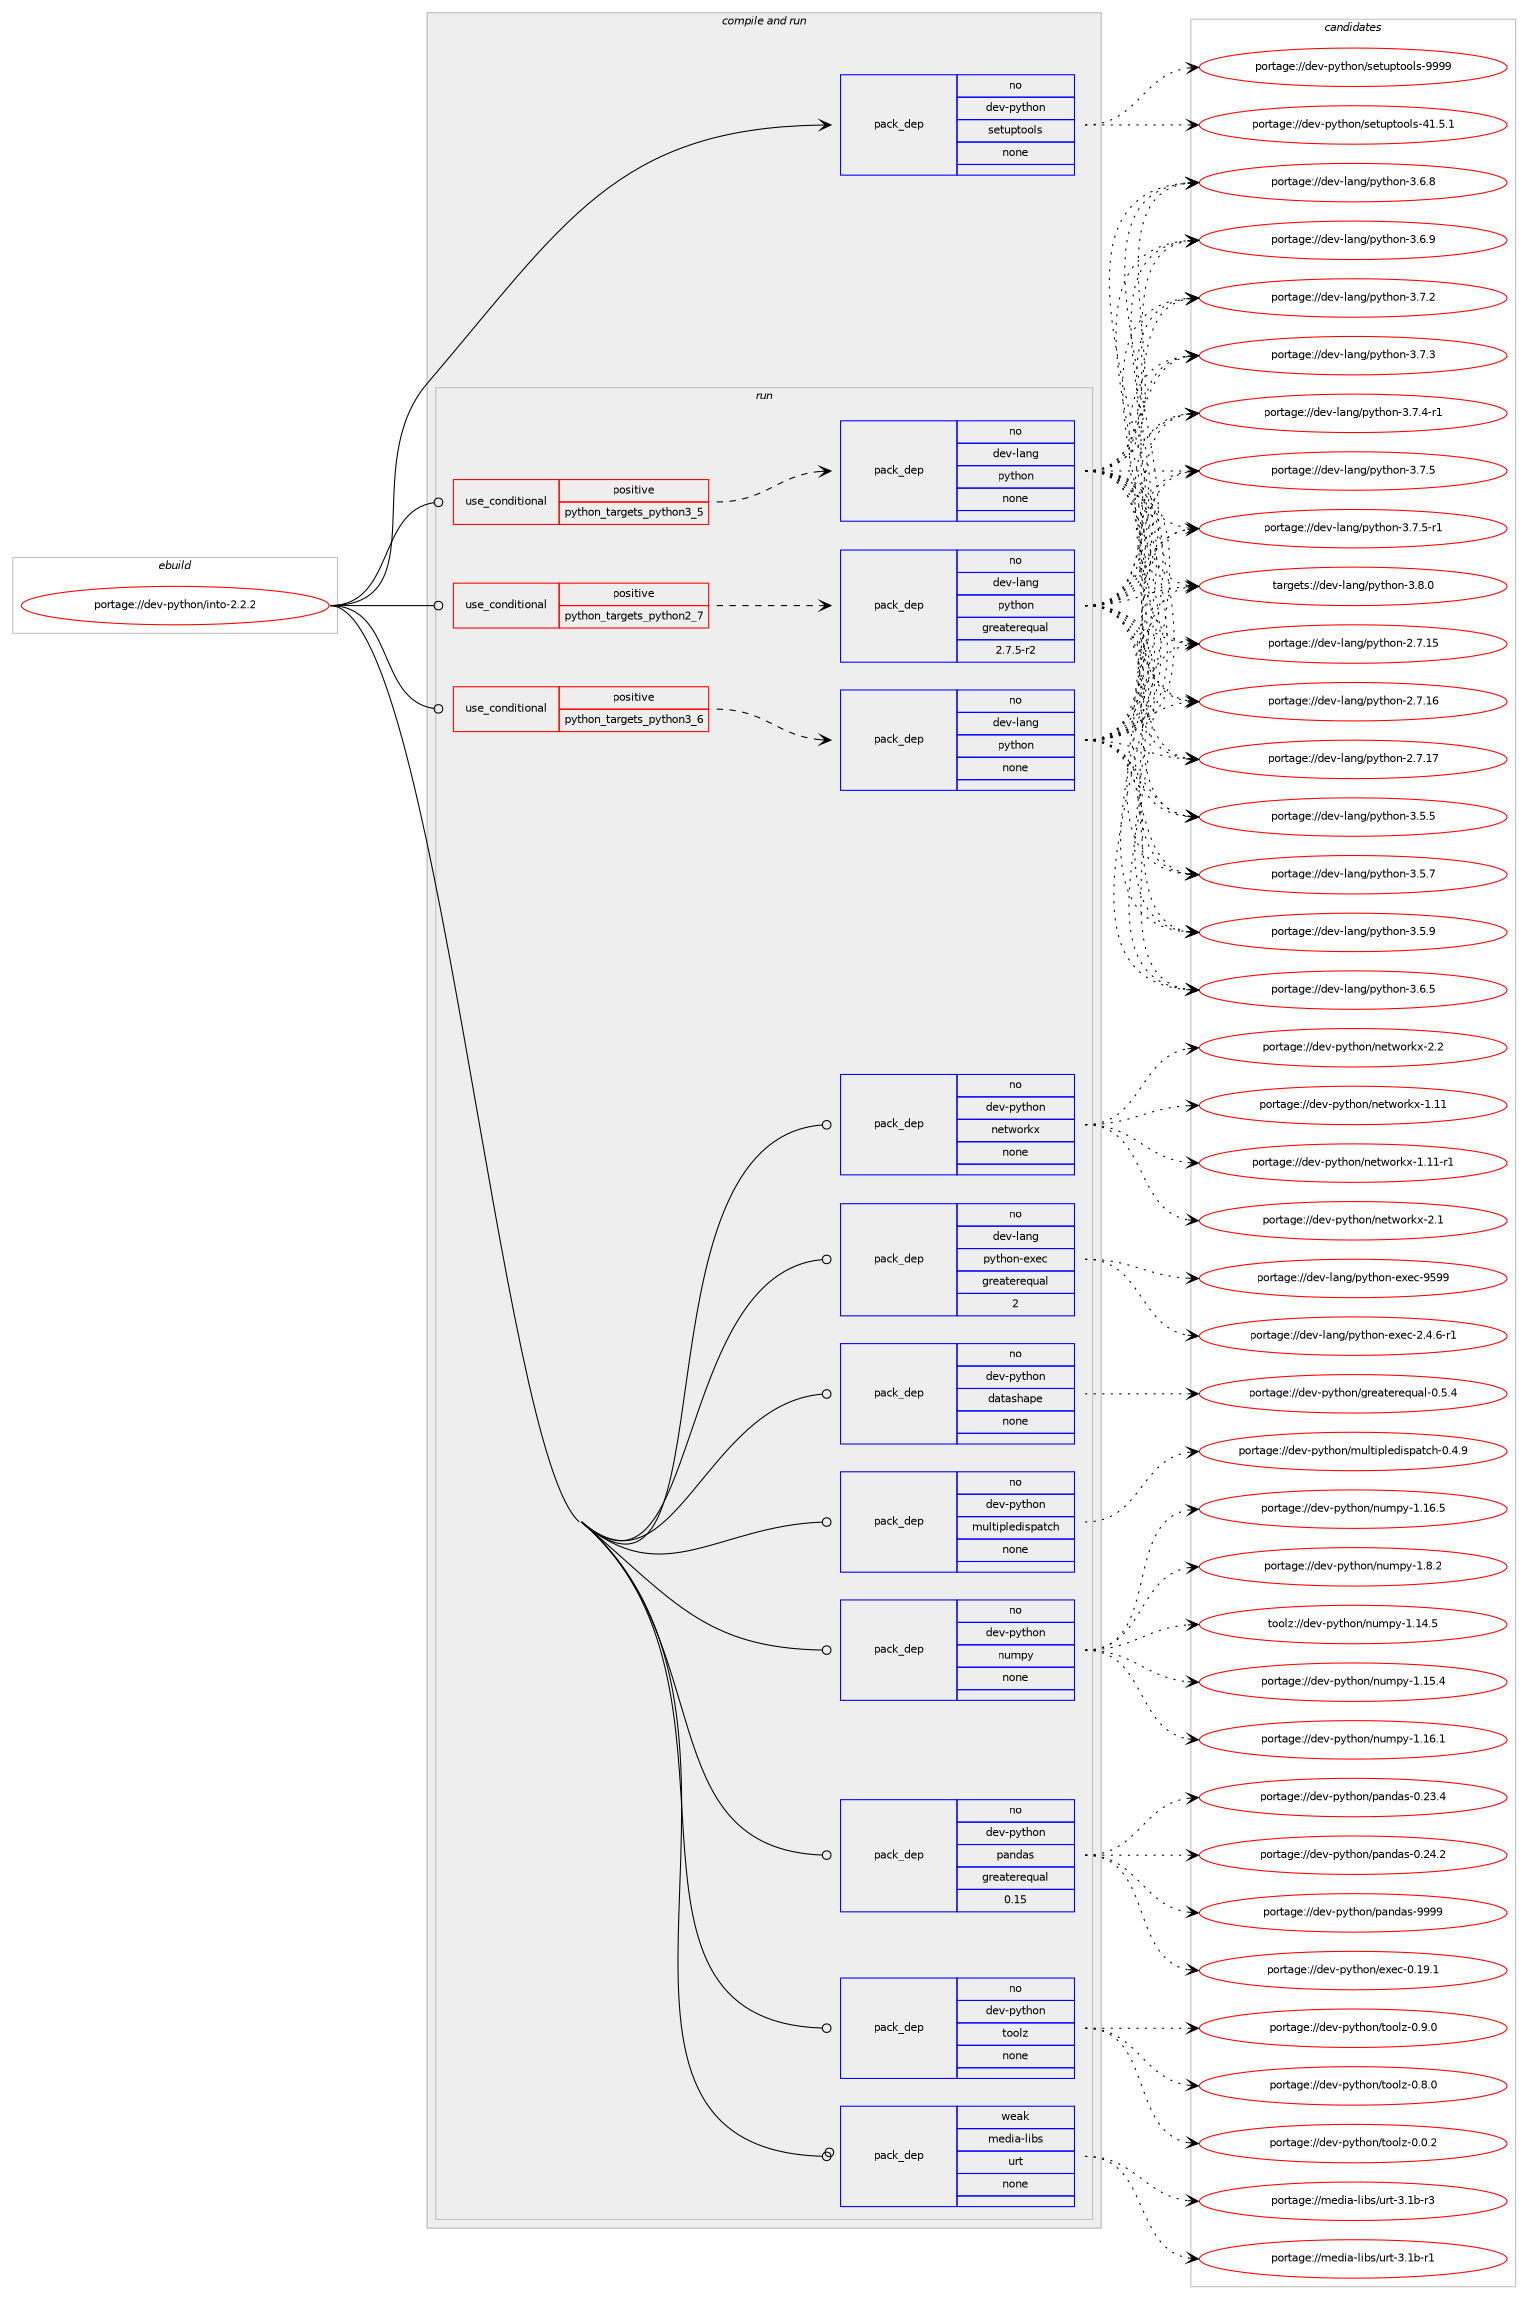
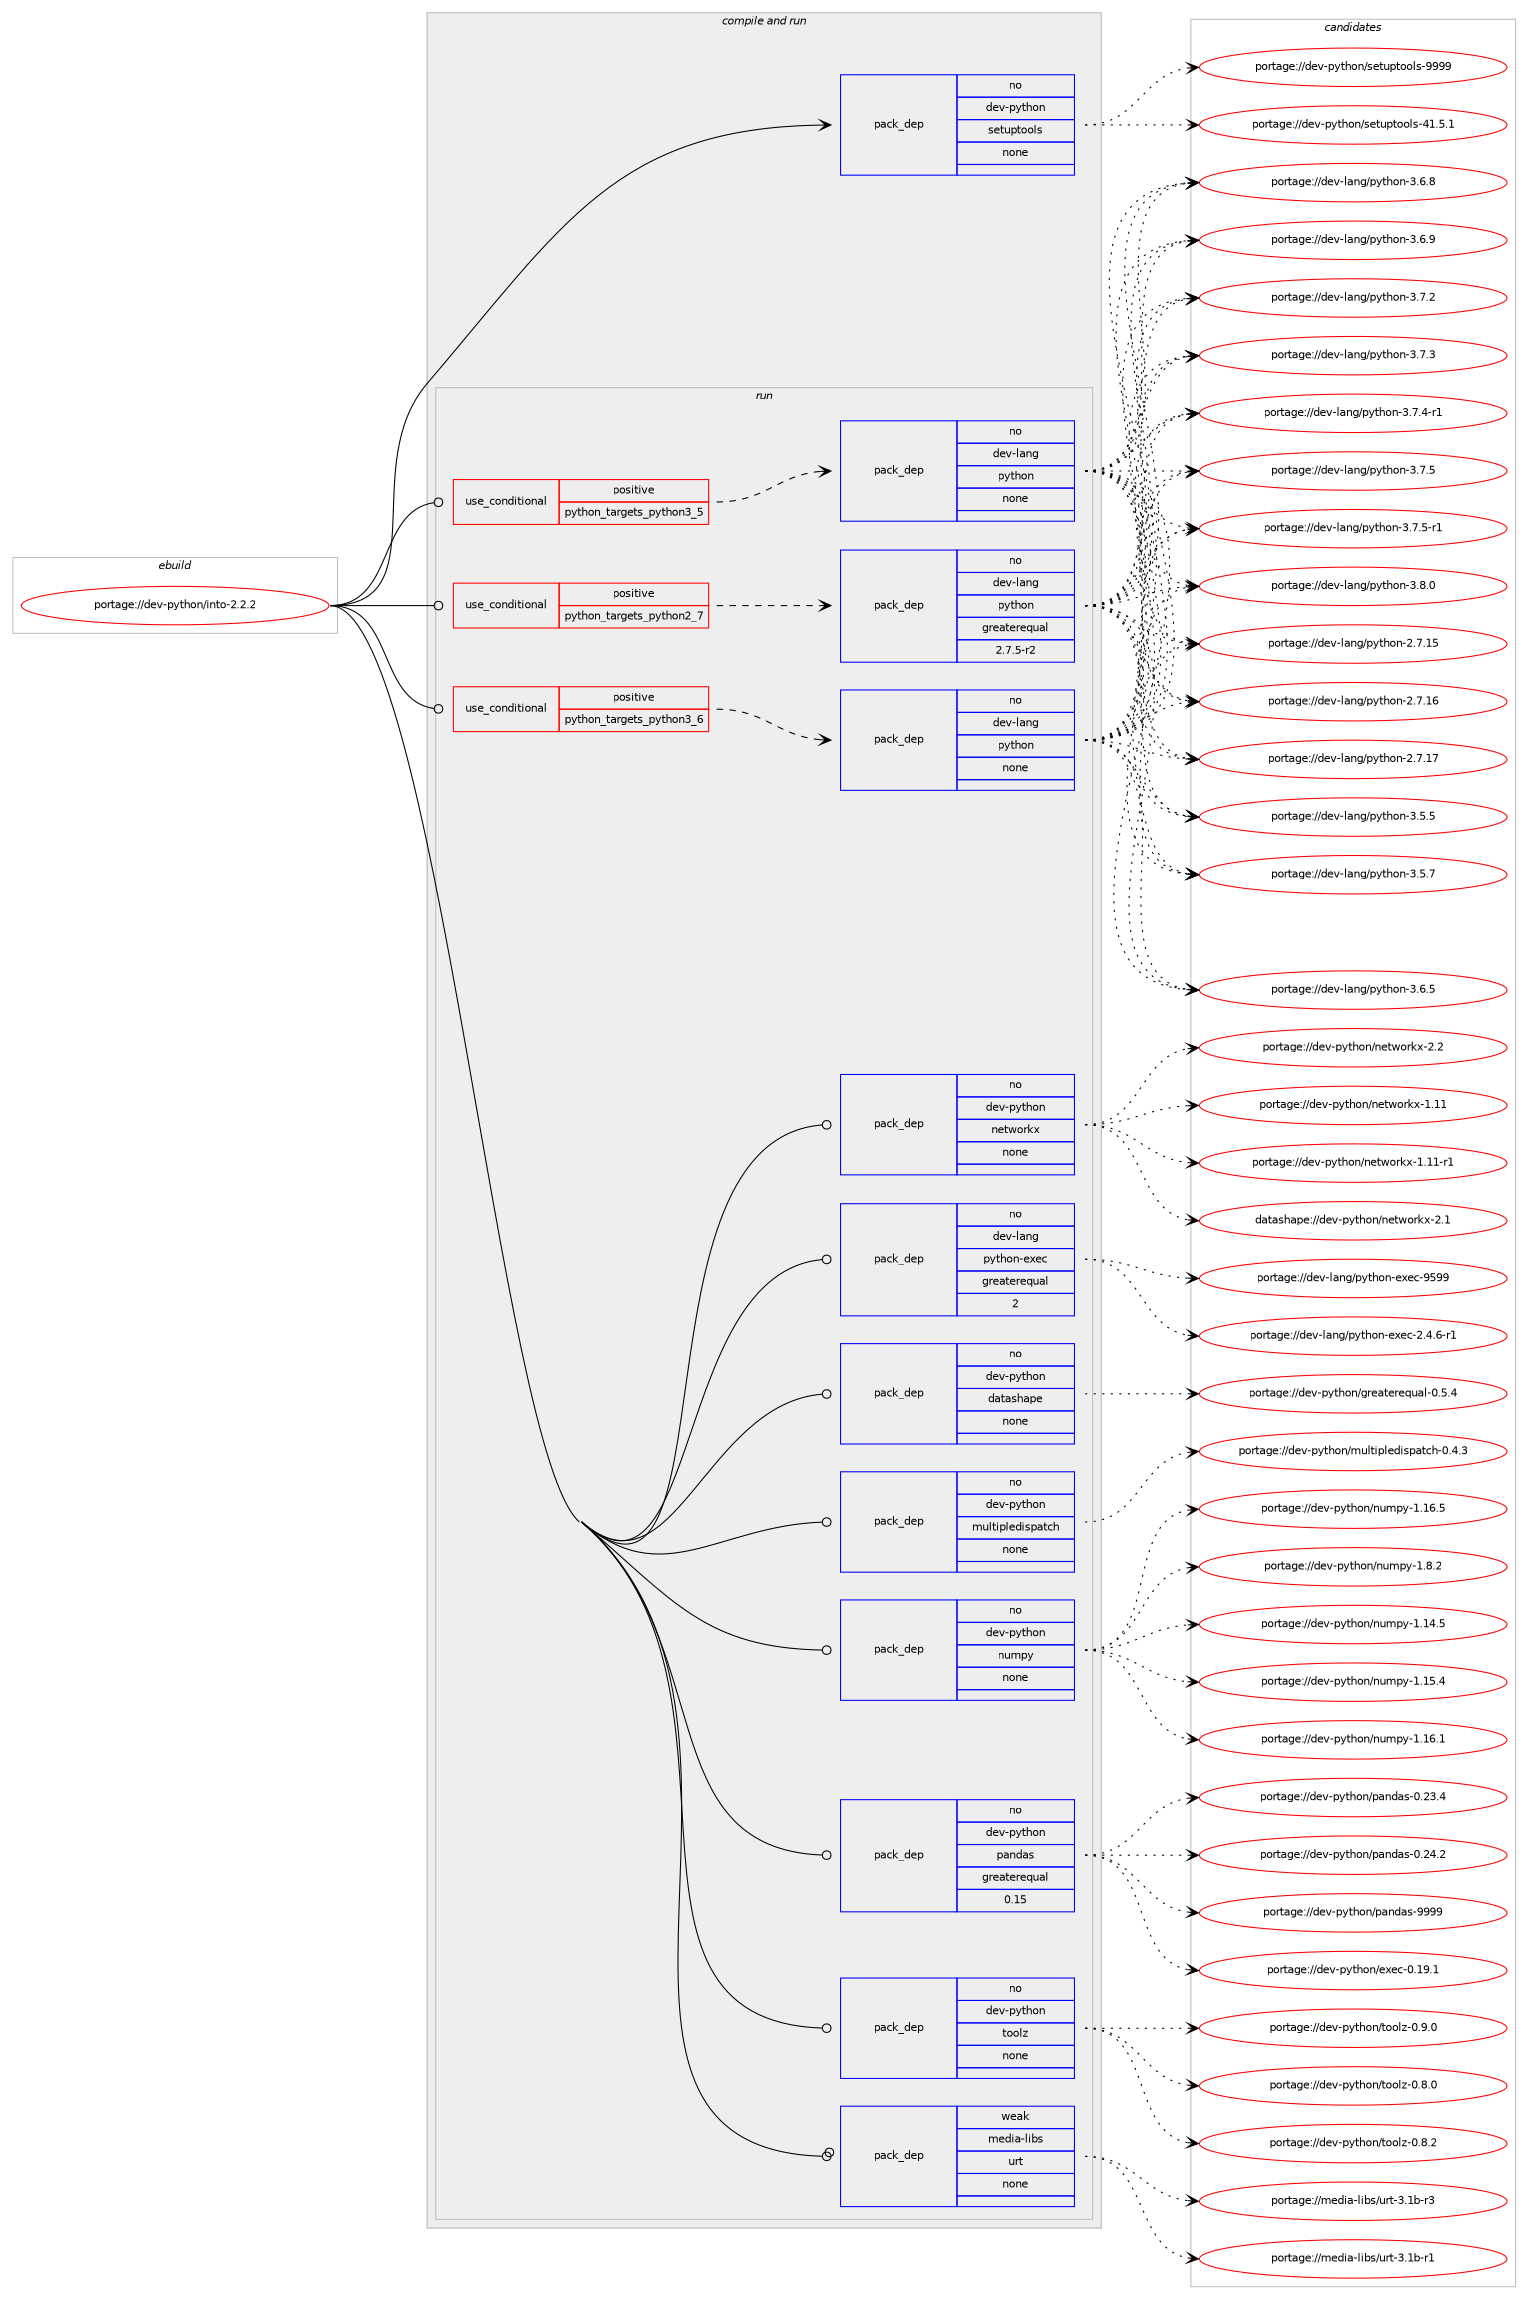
node "targets://dev-lang/python-3.8.0": label "targets://dev-lang/python-3.8.0" -> "portage://dev-lang/python-3.8.0"
node "portage://dev-lang/python-3.5.9": removed
node "portage://dev-python/networkx-2.1": label "portage://dev-python/networkx-2.1" -> "datashape://dev-python/networkx-2.1"
node "portage://dev-python/multipledispatch-0.4.9": label "portage://dev-python/multipledispatch-0.4.9" -> "portage://dev-python/multipledispatch-0.4.3"
node "toolz://dev-python/numpy-1.14.5": label "toolz://dev-python/numpy-1.14.5" -> "portage://dev-python/numpy-1.14.5"
node "portage://dev-python/toolz-0.0.2": label "portage://dev-python/toolz-0.0.2" -> "portage://dev-python/toolz-0.8.2"
